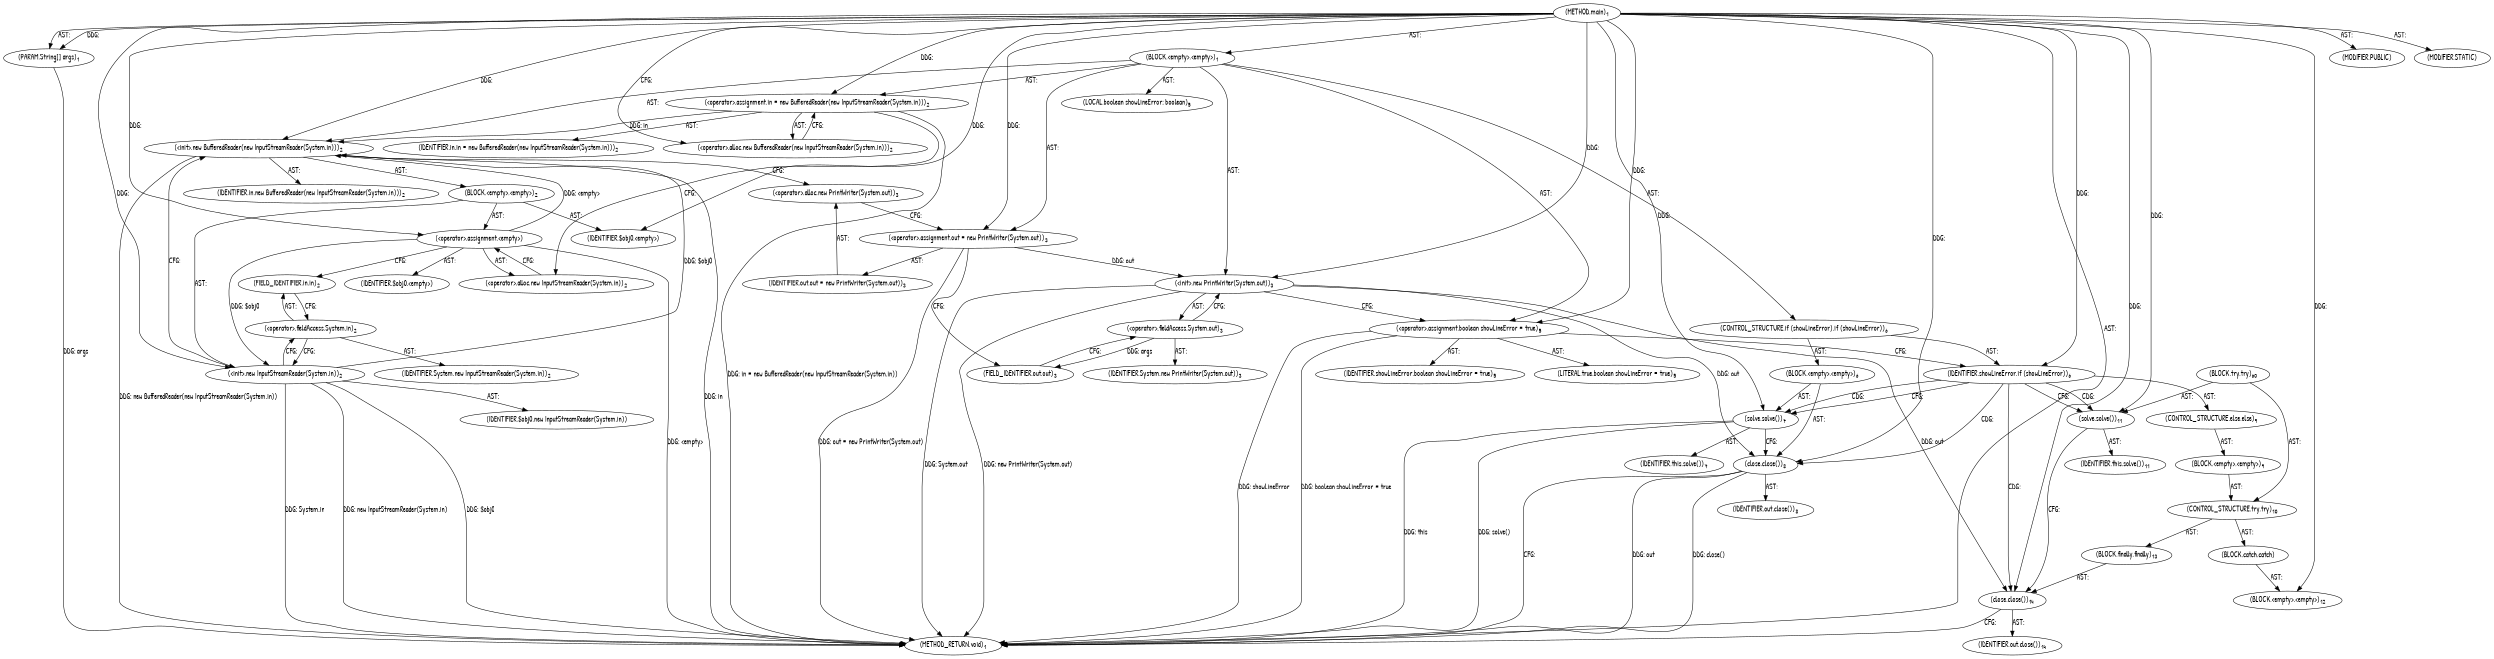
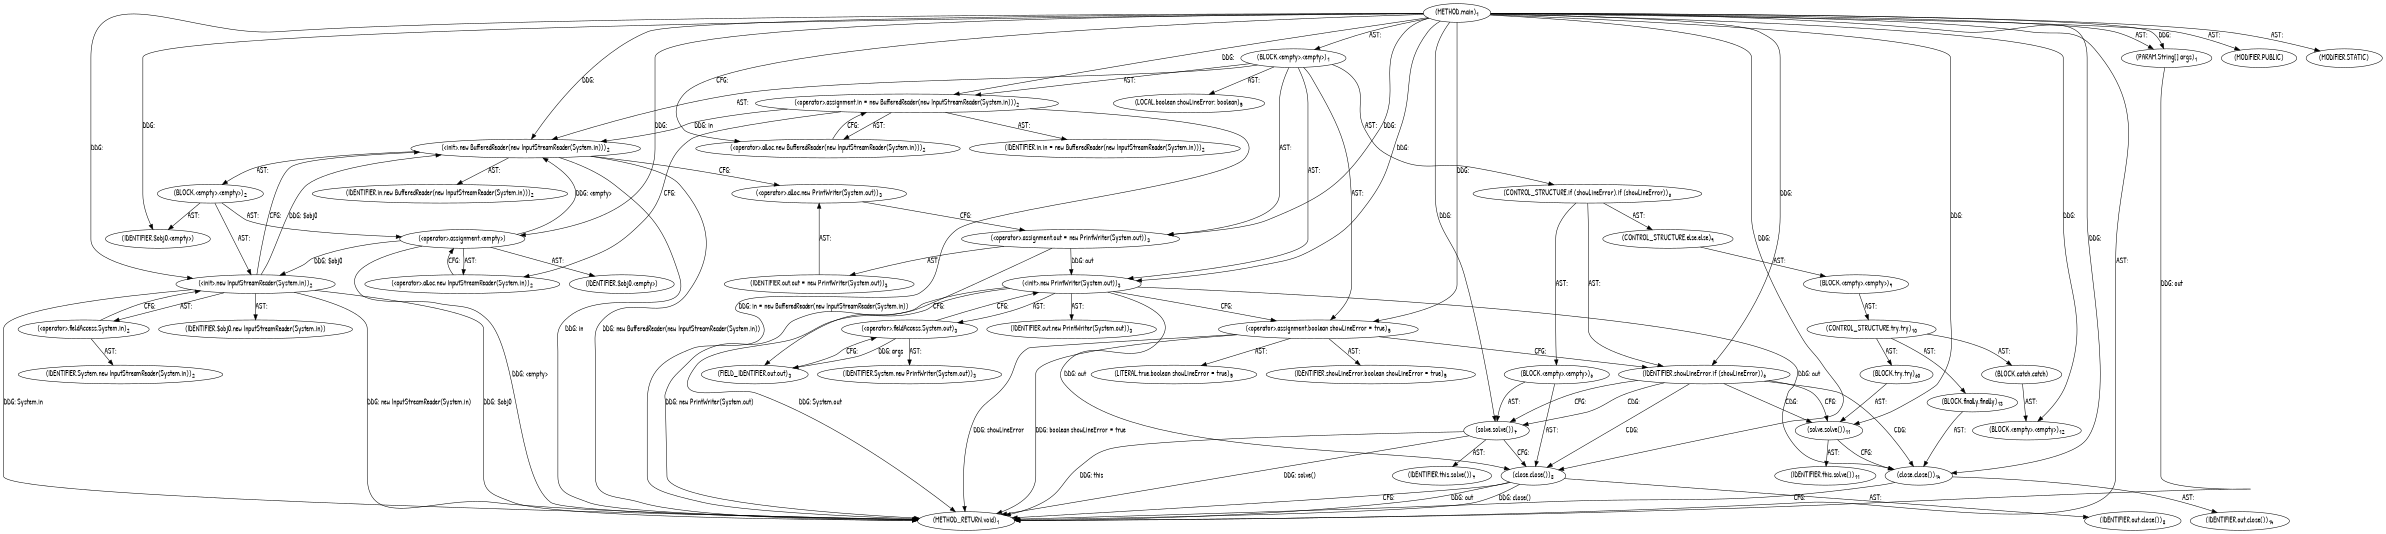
node "(FIELD_IDENTIFIER,in,in)": removed
node "(IDENTIFIER,out,new PrintWriter(System.out))": added
edge "(PARAM,String[] args)" -> "(METHOD_RETURN,void)": label "DDG: args" -> "DDG: out"
edge "(<init>,new InputStreamReader(System.in))" -> "(<operator>.fieldAccess,System.in)": label "CFG: " -> "AST: "
edge "(IDENTIFIER,showLineError,if (showLineError))" -> "(CONTROL_STRUCTURE,else,else)": now "(CONTROL_STRUCTURE,if (showLineError),if (showLineError))" -> "(CONTROL_STRUCTURE,else,else)"
edge "(BLOCK,try,try)" -> "(CONTROL_STRUCTURE,try,try)": reversed
edge "(<operator>.assignment,out = new PrintWriter(System.out))" -> "(METHOD_RETURN,void)": removed, label "DDG: out = new PrintWriter(System.out)"
